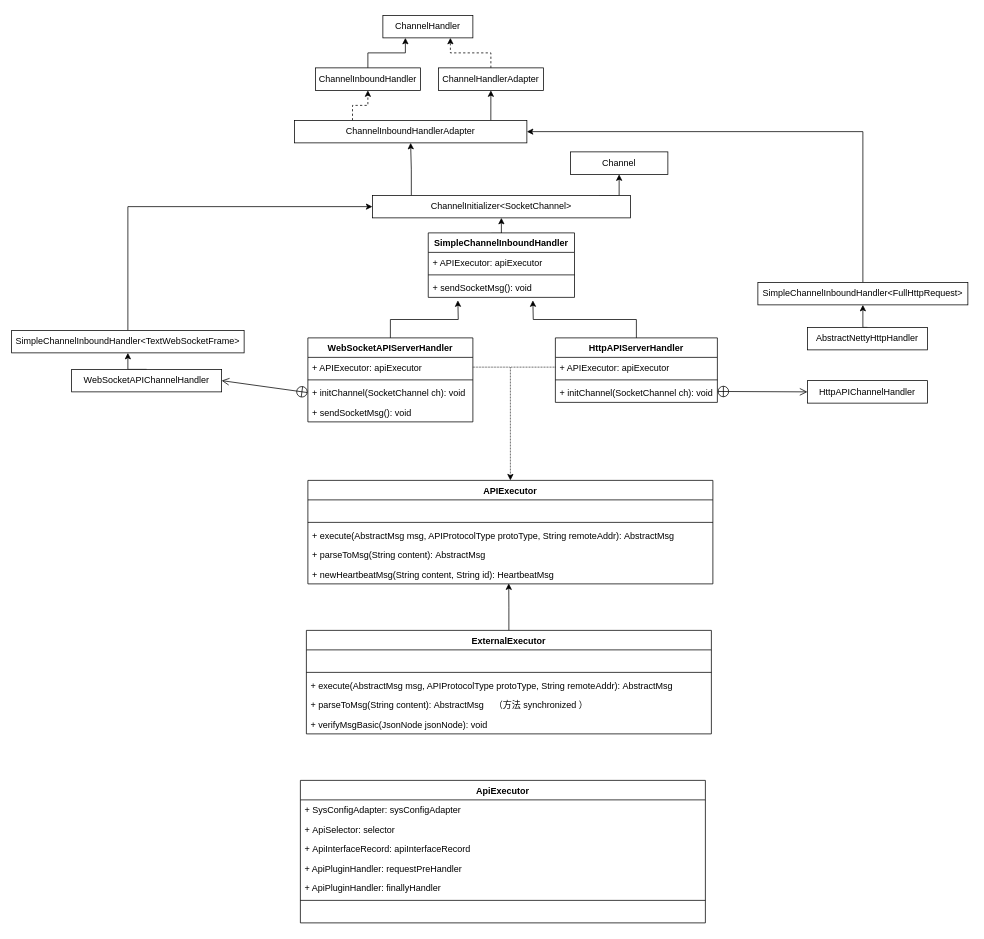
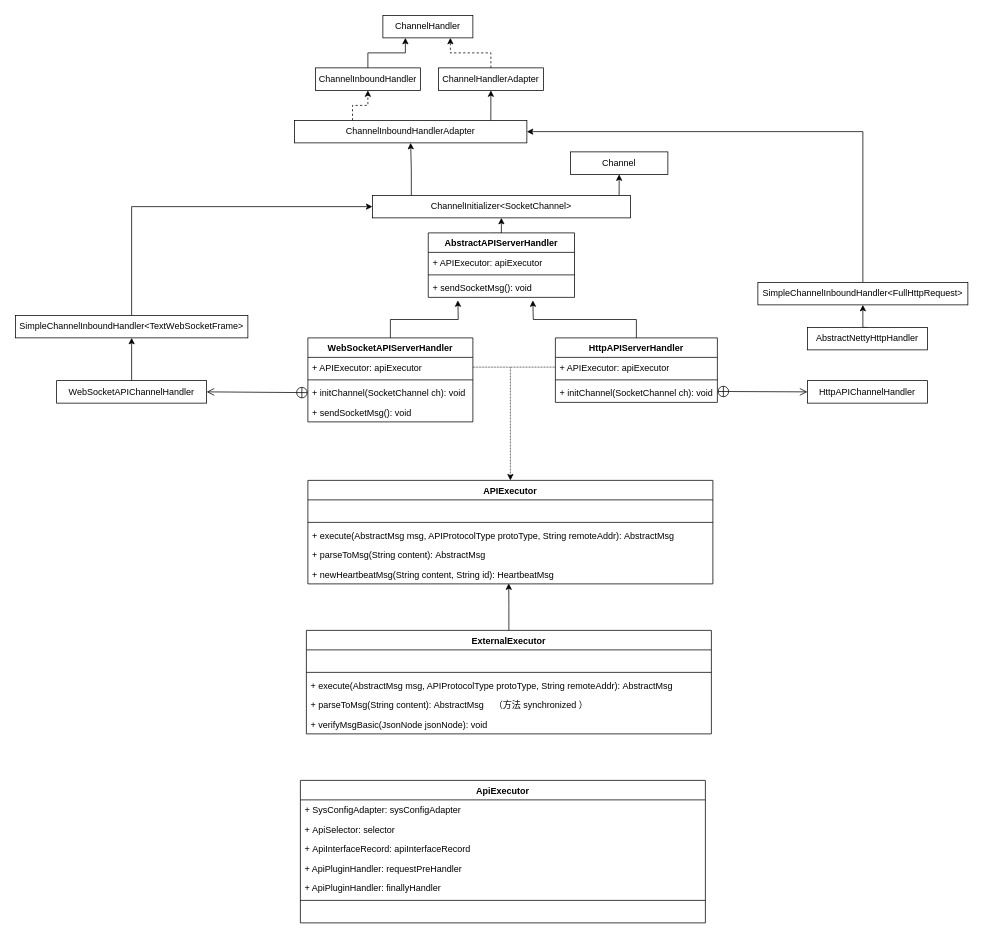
node "SimpleChannelInboundHandler": label "SimpleChannelInboundHandler" -> "AbstractAPIServerHandler"
node "SimpleChannelInboundHandler<TextWebSocketFrame>": moved (128, 342) -> (132, 327)
node "WebSocketAPIChannelHandler": moved (147, 381) -> (132, 392)
